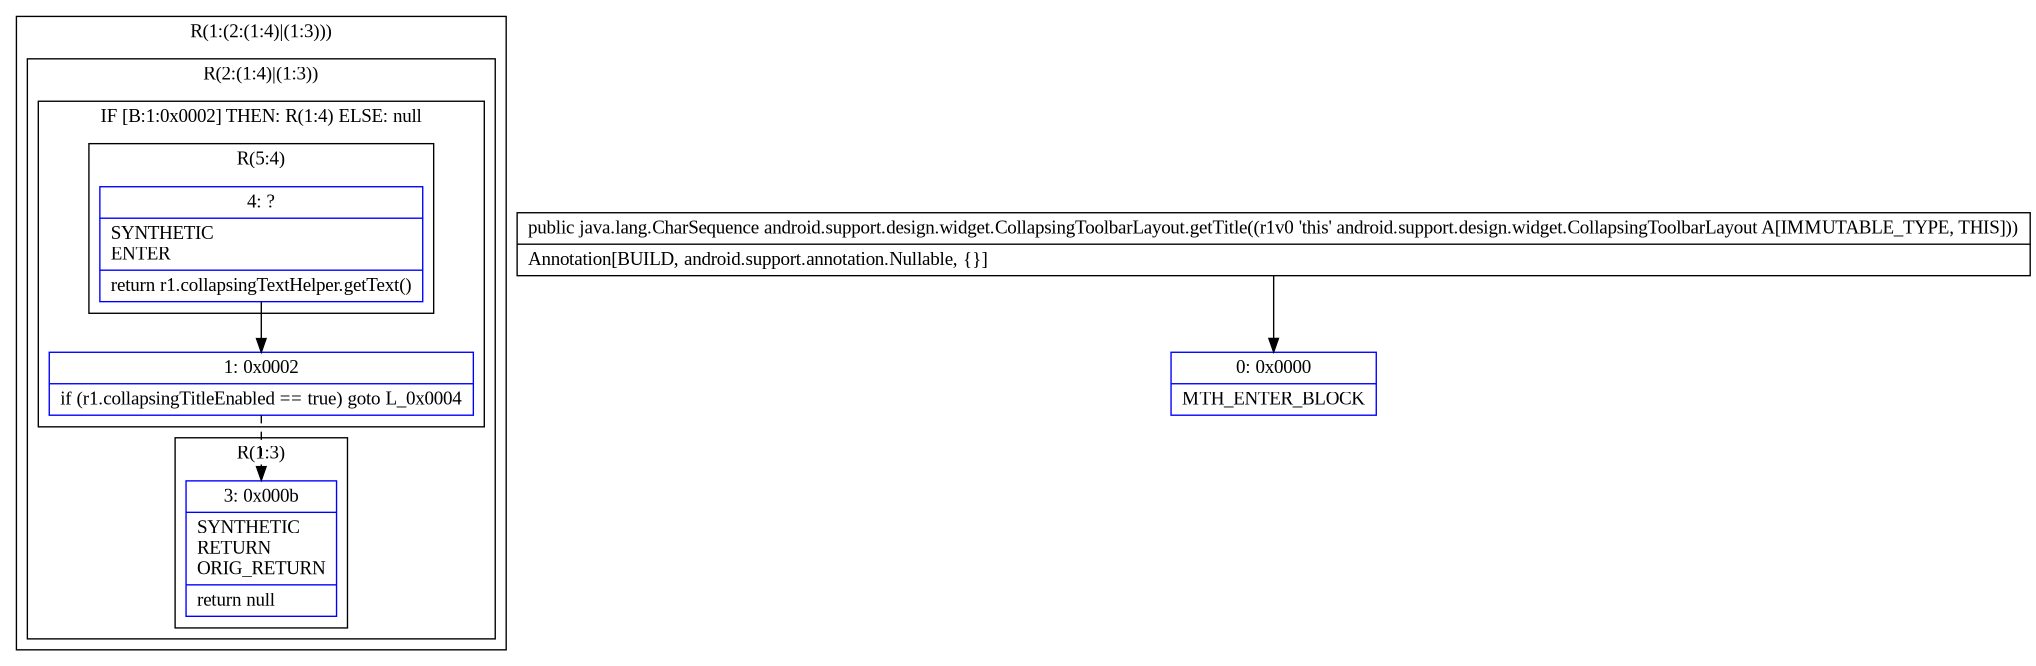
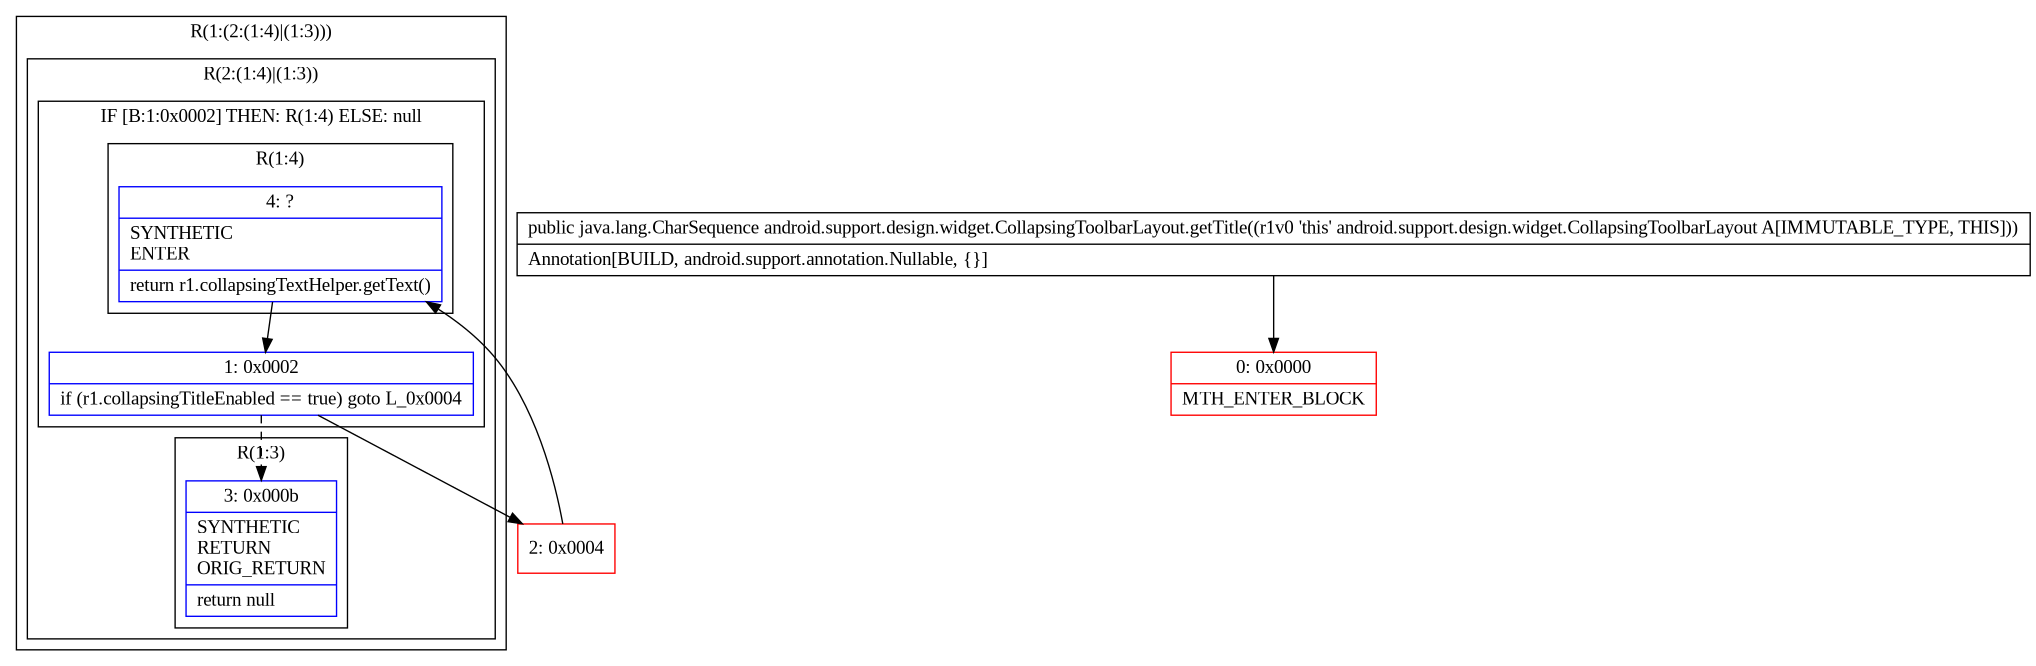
cluster "R(5:4)": label "R(5:4)" -> "R(1:4)"
node "0: 0x0000": color blue -> red
node "2: 0x0004": added
